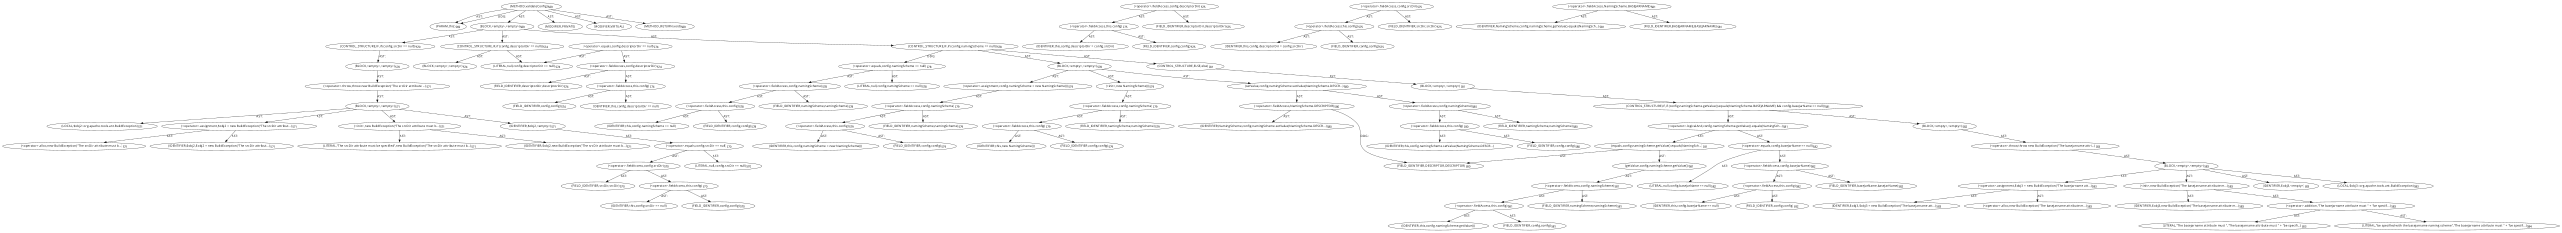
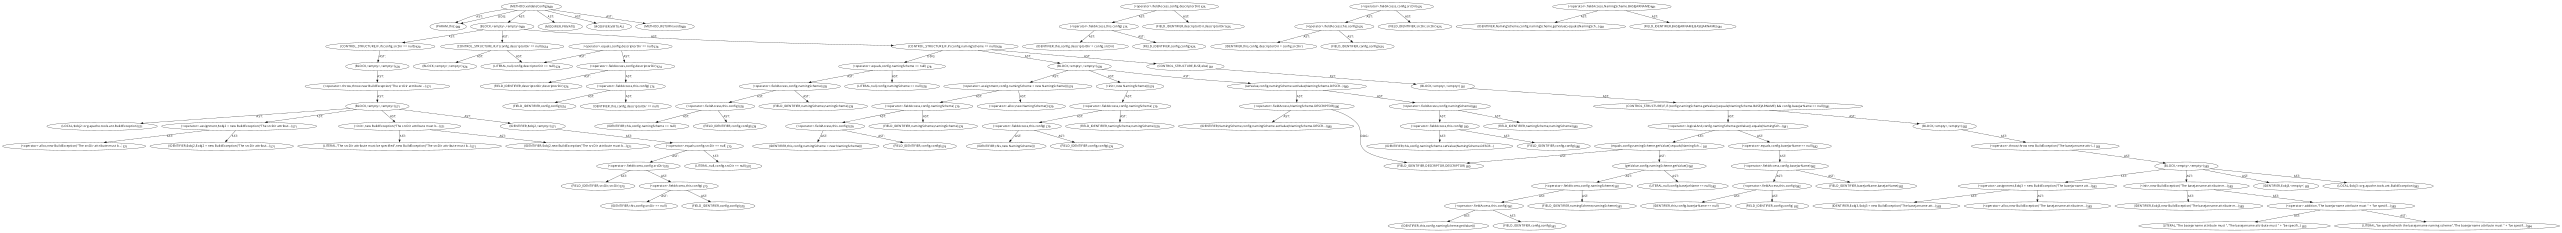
node "(<operator>.alloc,new NamingScheme())": added
edge "(<operator>.equals,config.baseJarName == null)" -> "(LITERAL,null,config.baseJarName == null)": now "(getValue,config.namingScheme.getValue())" -> "(LITERAL,null,config.baseJarName == null)"
